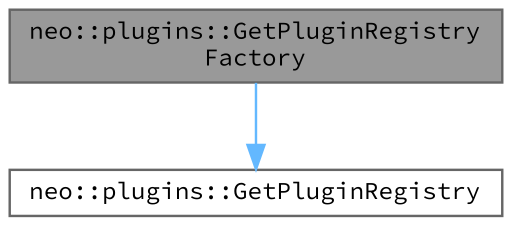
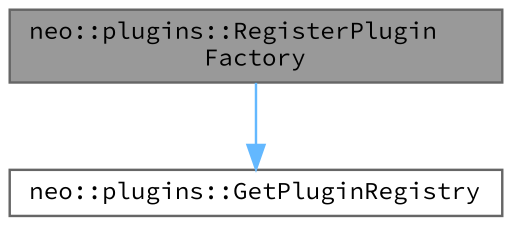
node "neo::plugins::GetPluginRegistry Factory": label "neo::plugins::GetPluginRegistry Factory" -> "neo::plugins::RegisterPlugin Factory"
